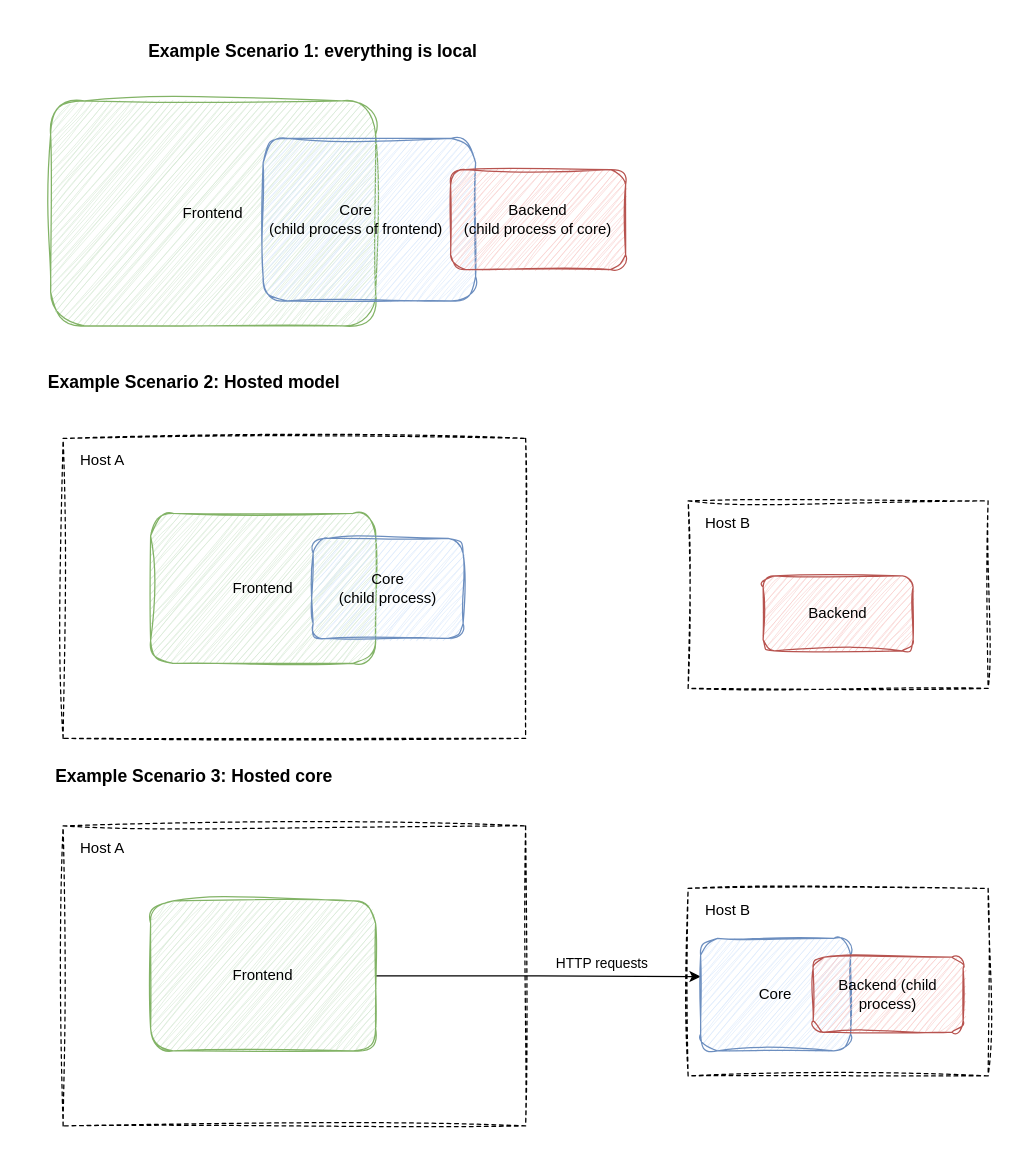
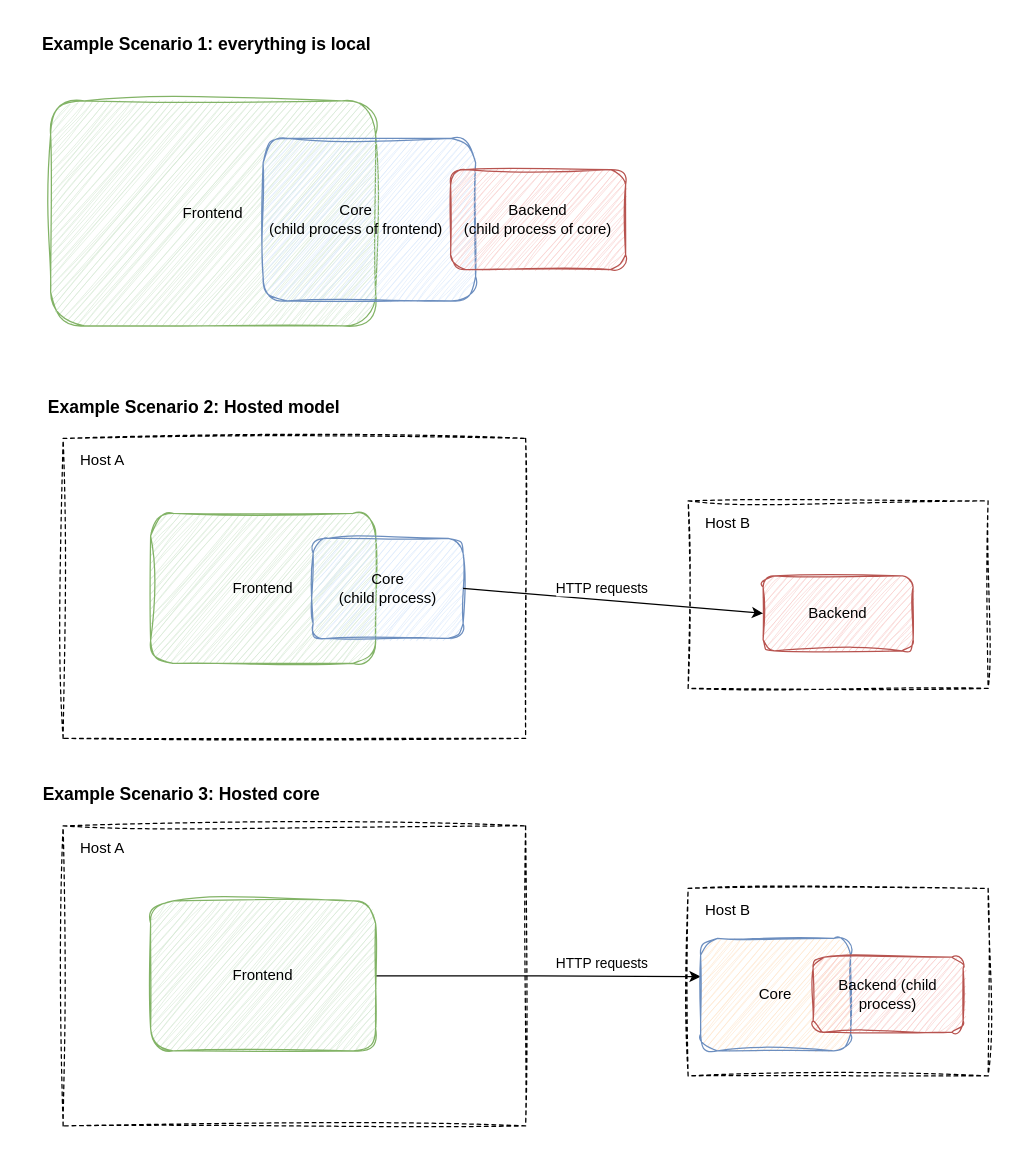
node "Example Scenario 1: everything is local": moved (313, 51) -> (207, 44)
node "Example Scenario 2: Hosted model": moved (194, 382) -> (194, 407)
edge "Core (child process)" -> "Backend": added, label "HTTP requests"
node "Example Scenario 3: Hosted core": moved (194, 776) -> (182, 794)
node "Core": fillcolor #dae8fc -> #ffe6cc
